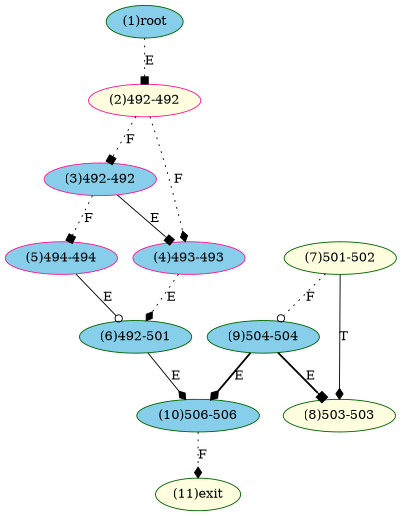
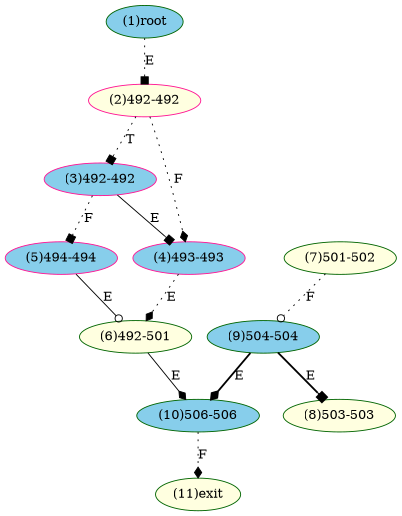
edge "(2)492-492" -> "(3)492-492": label "F" -> "T"
edge "(7)501-502" -> "(8)503-503": removed, label "T"
node "(6)492-501": fillcolor skyblue -> lightyellow
